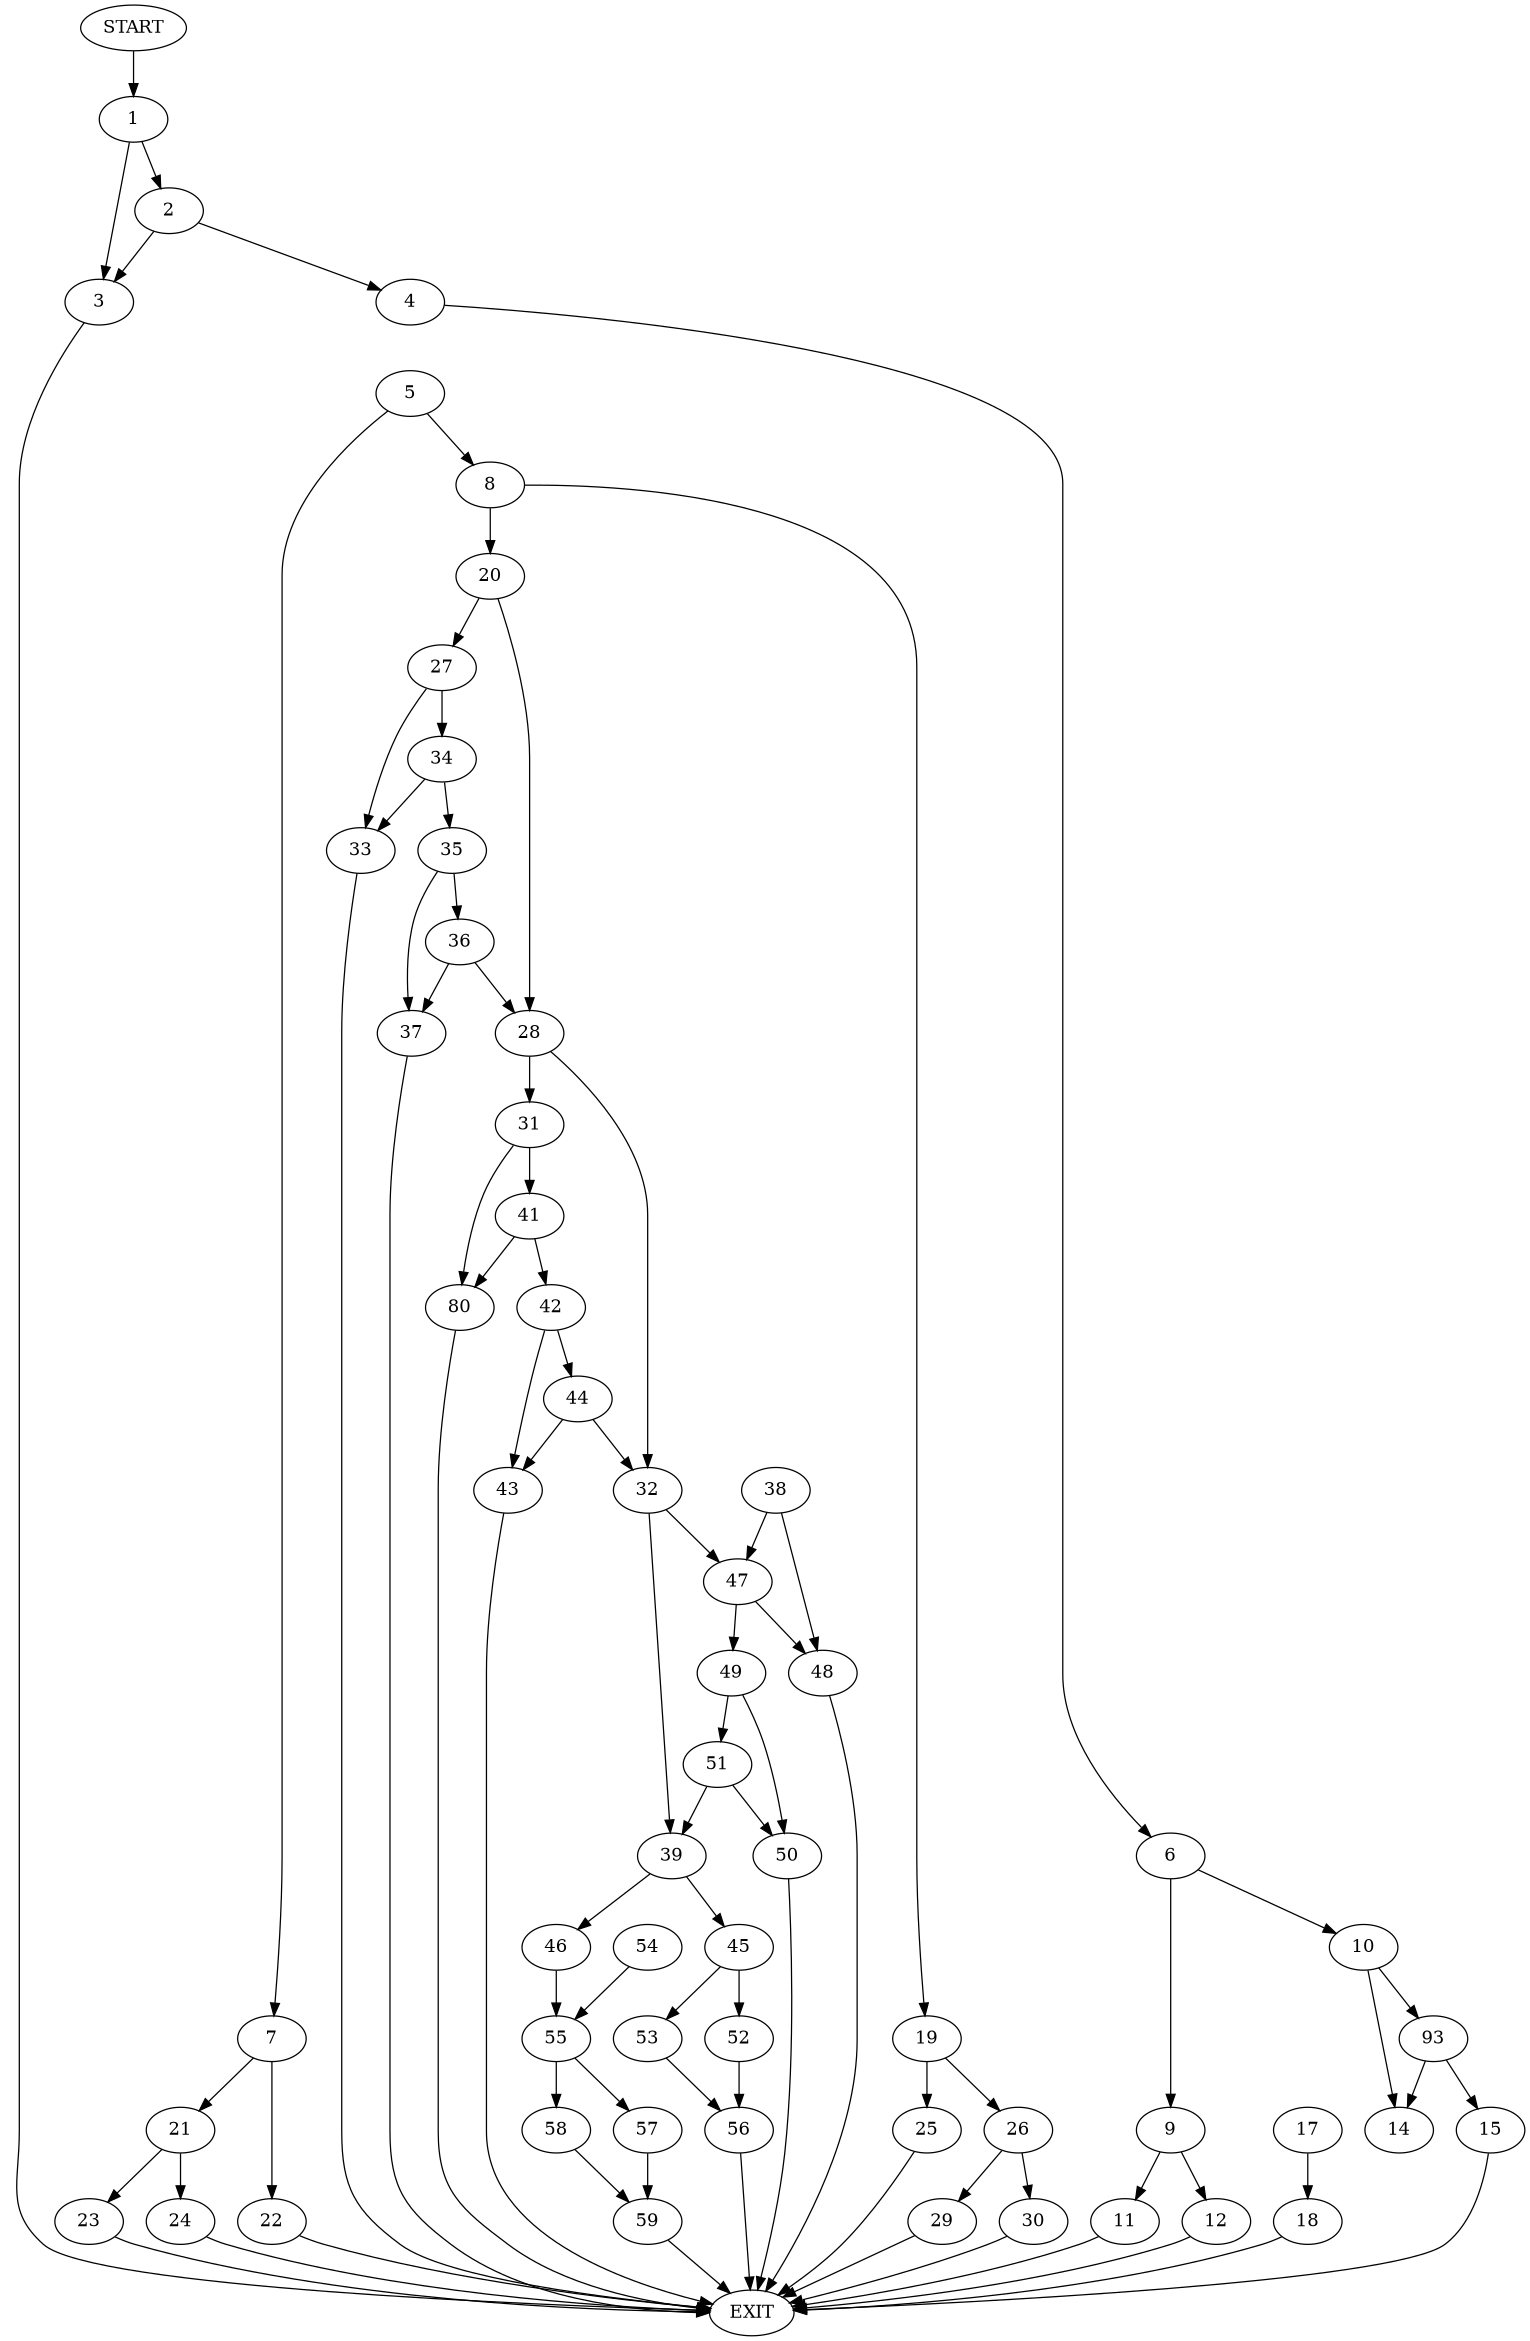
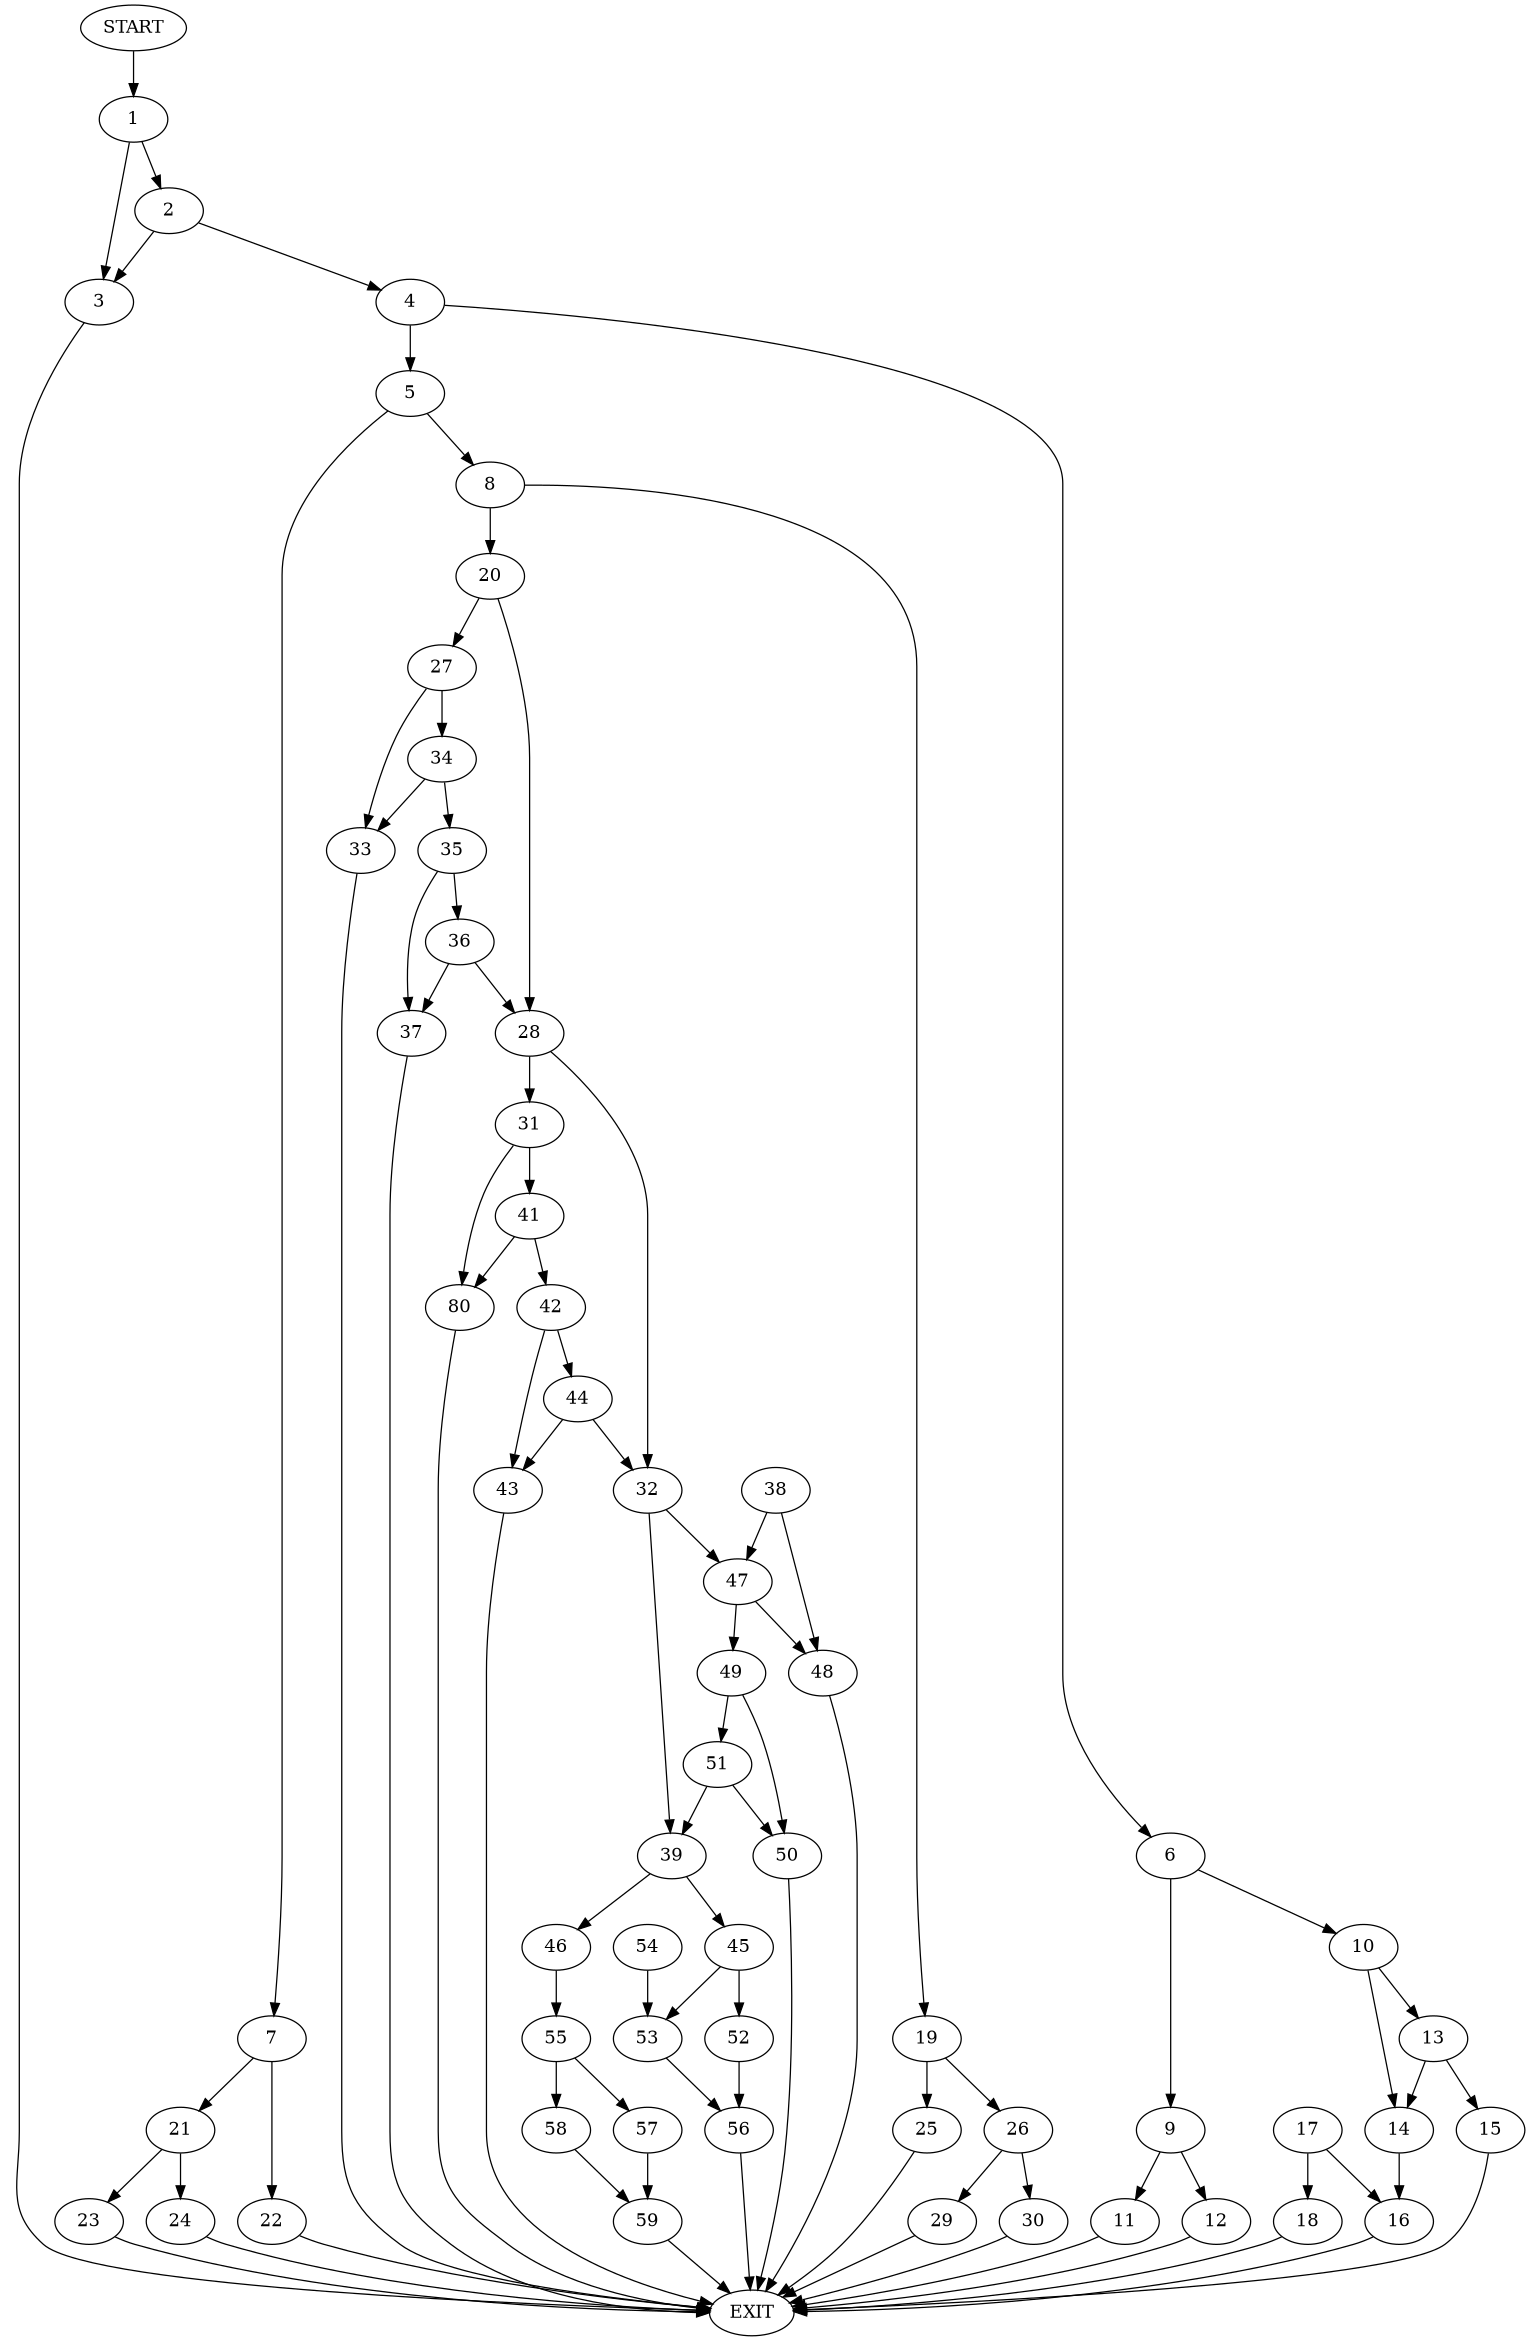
edge "4" -> "5": added
edge "54" -> "55": now "54" -> "53"
node "93": label "93" -> "13"
node "16": added
